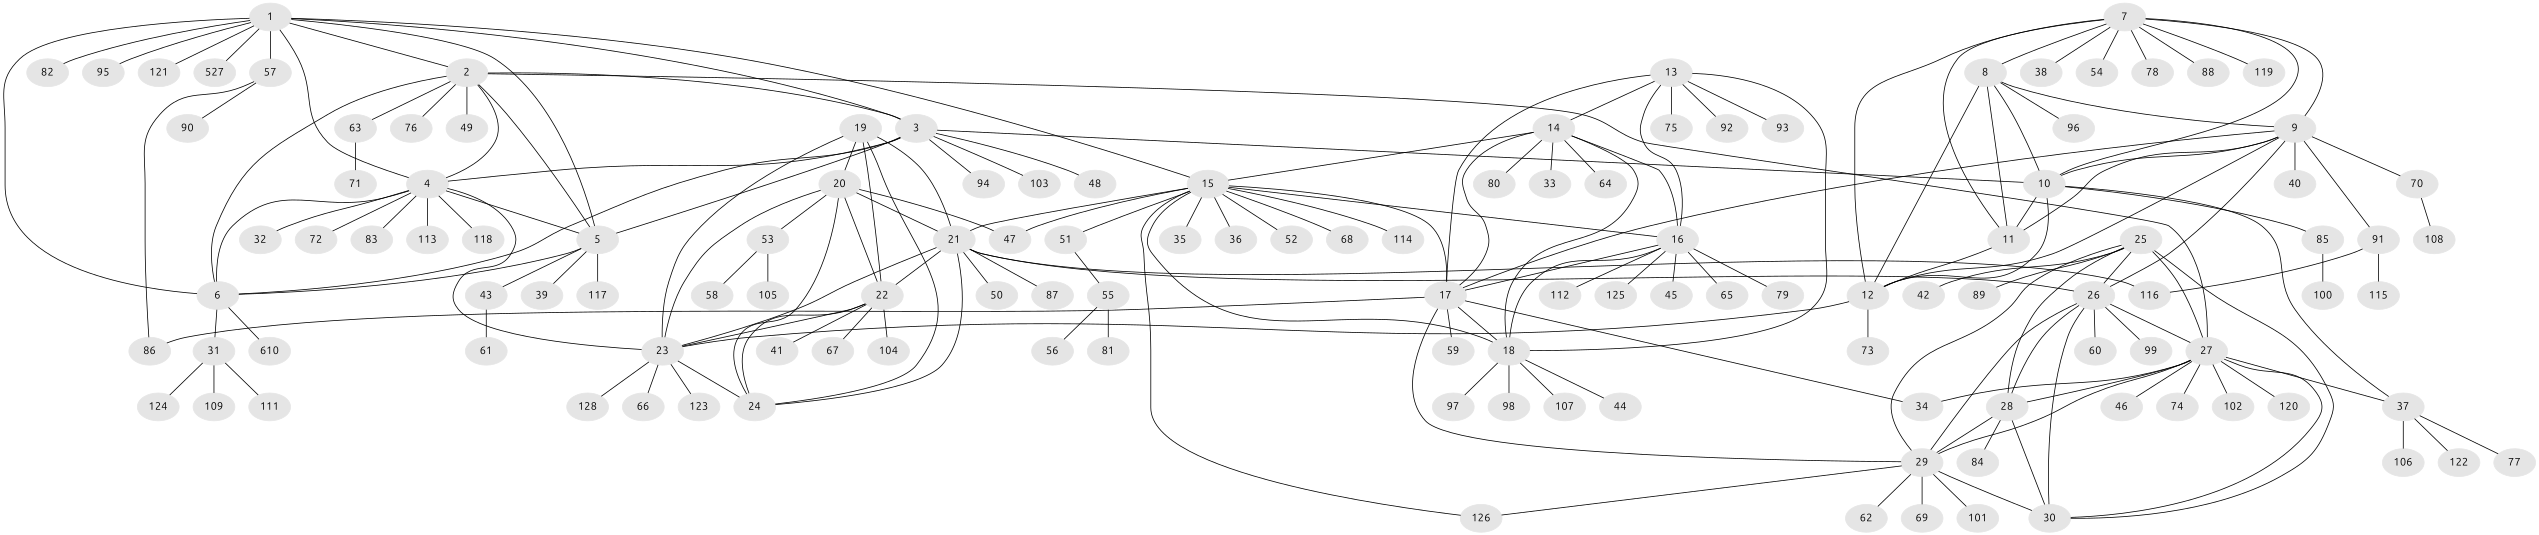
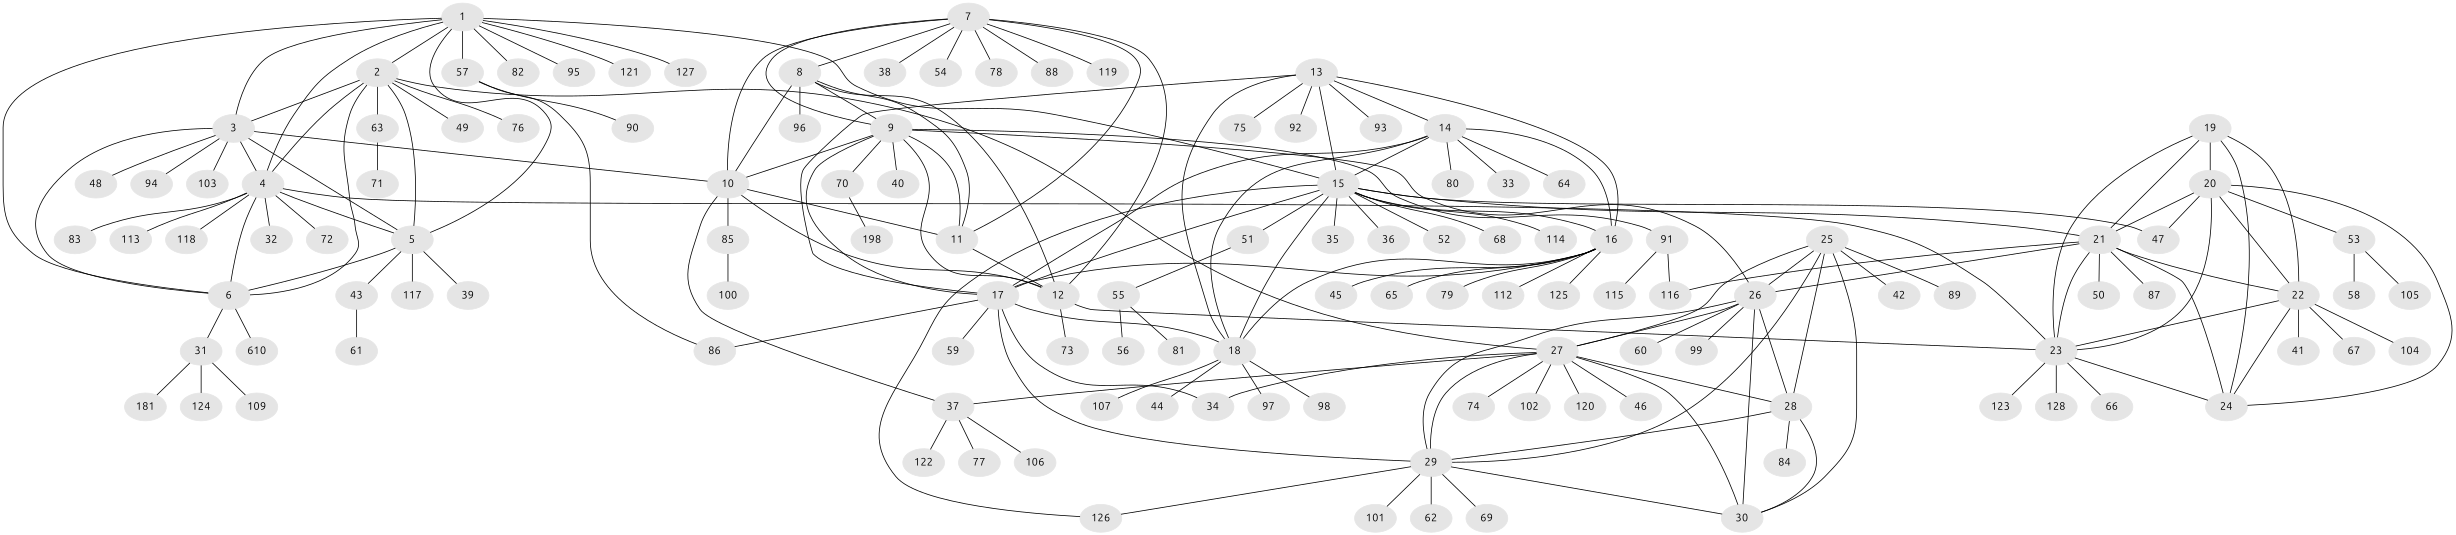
node "527": label "527" -> "127"
edge "13" -- "15": added
node "108": label "108" -> "198"
node "111": label "111" -> "181"
